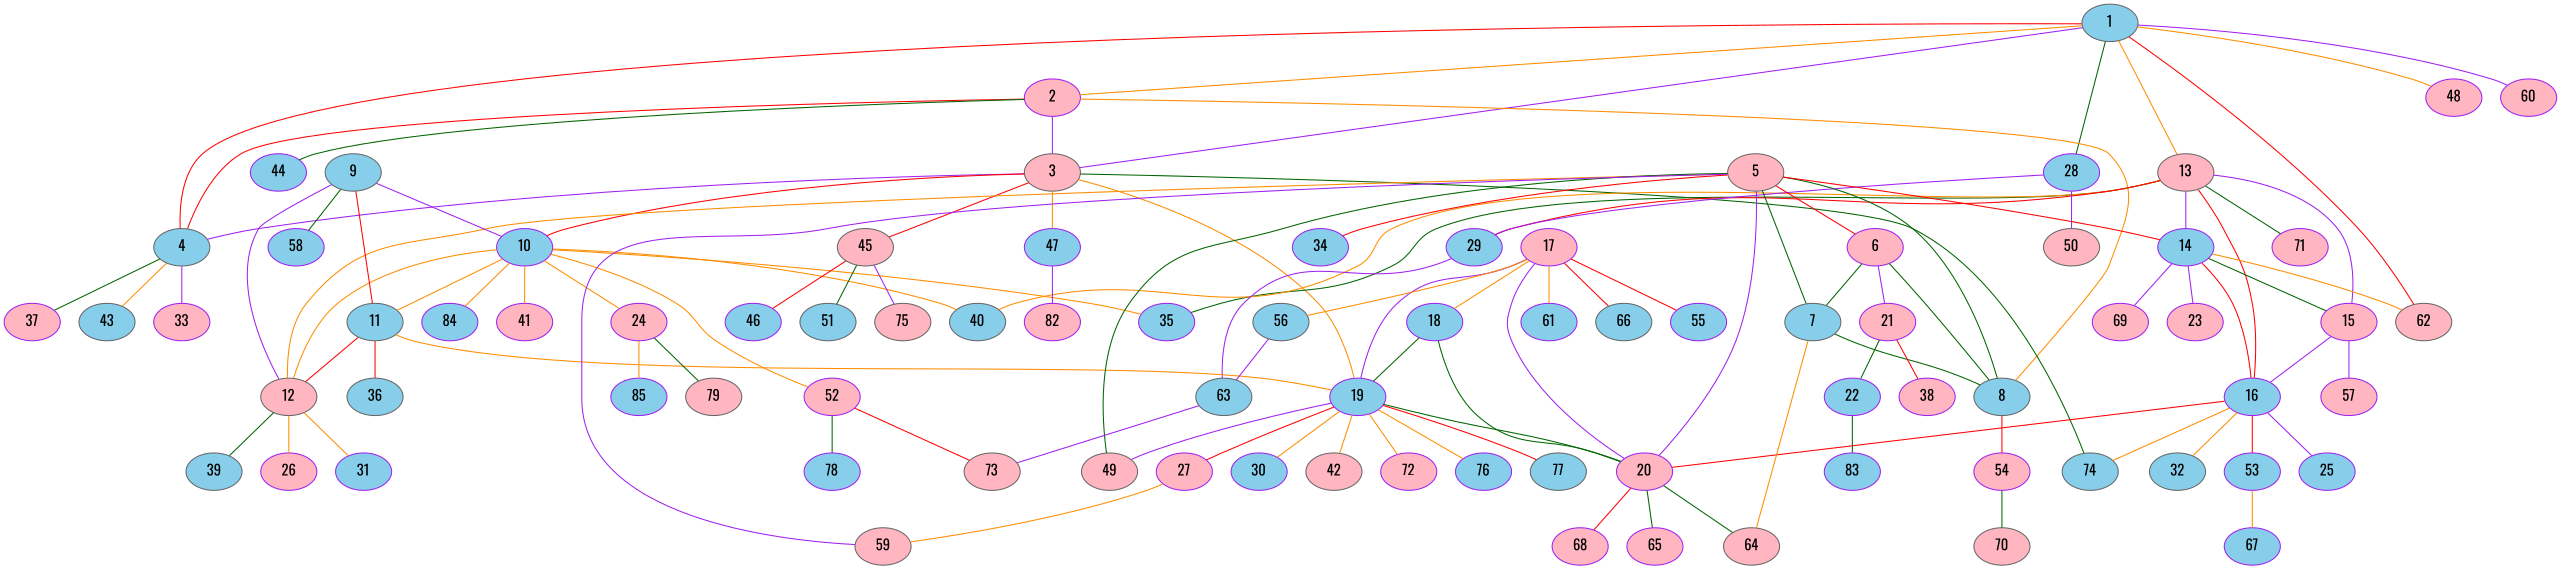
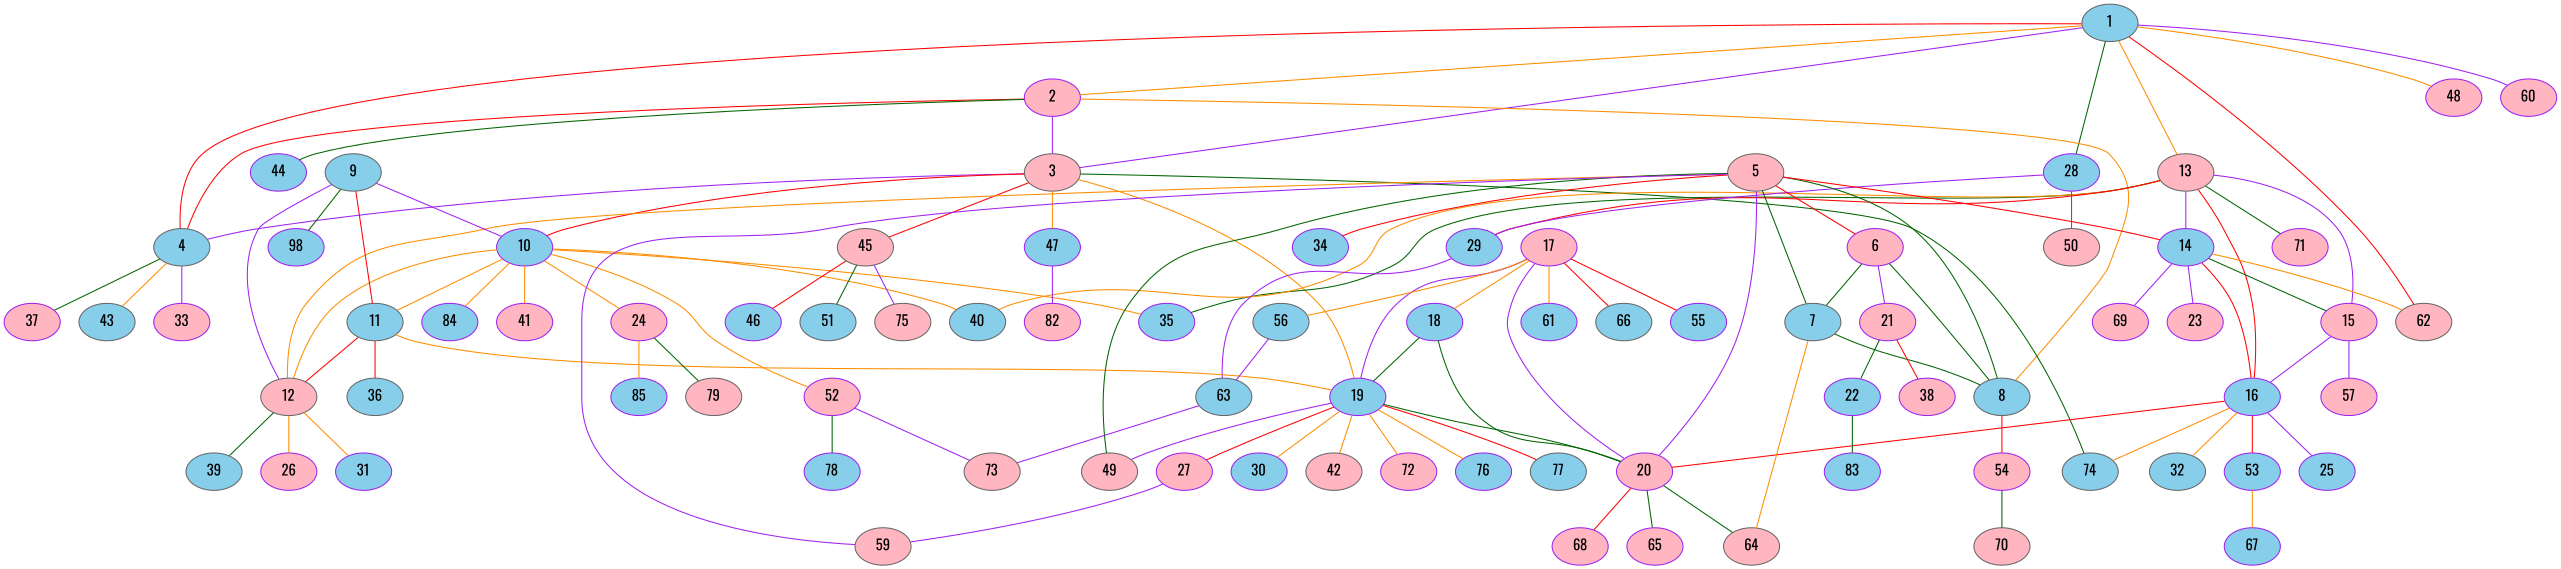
node "58": label "58" -> "98"
edge "52" -- "73": color red -> purple
edge "27" -- "59": color darkorange -> purple
